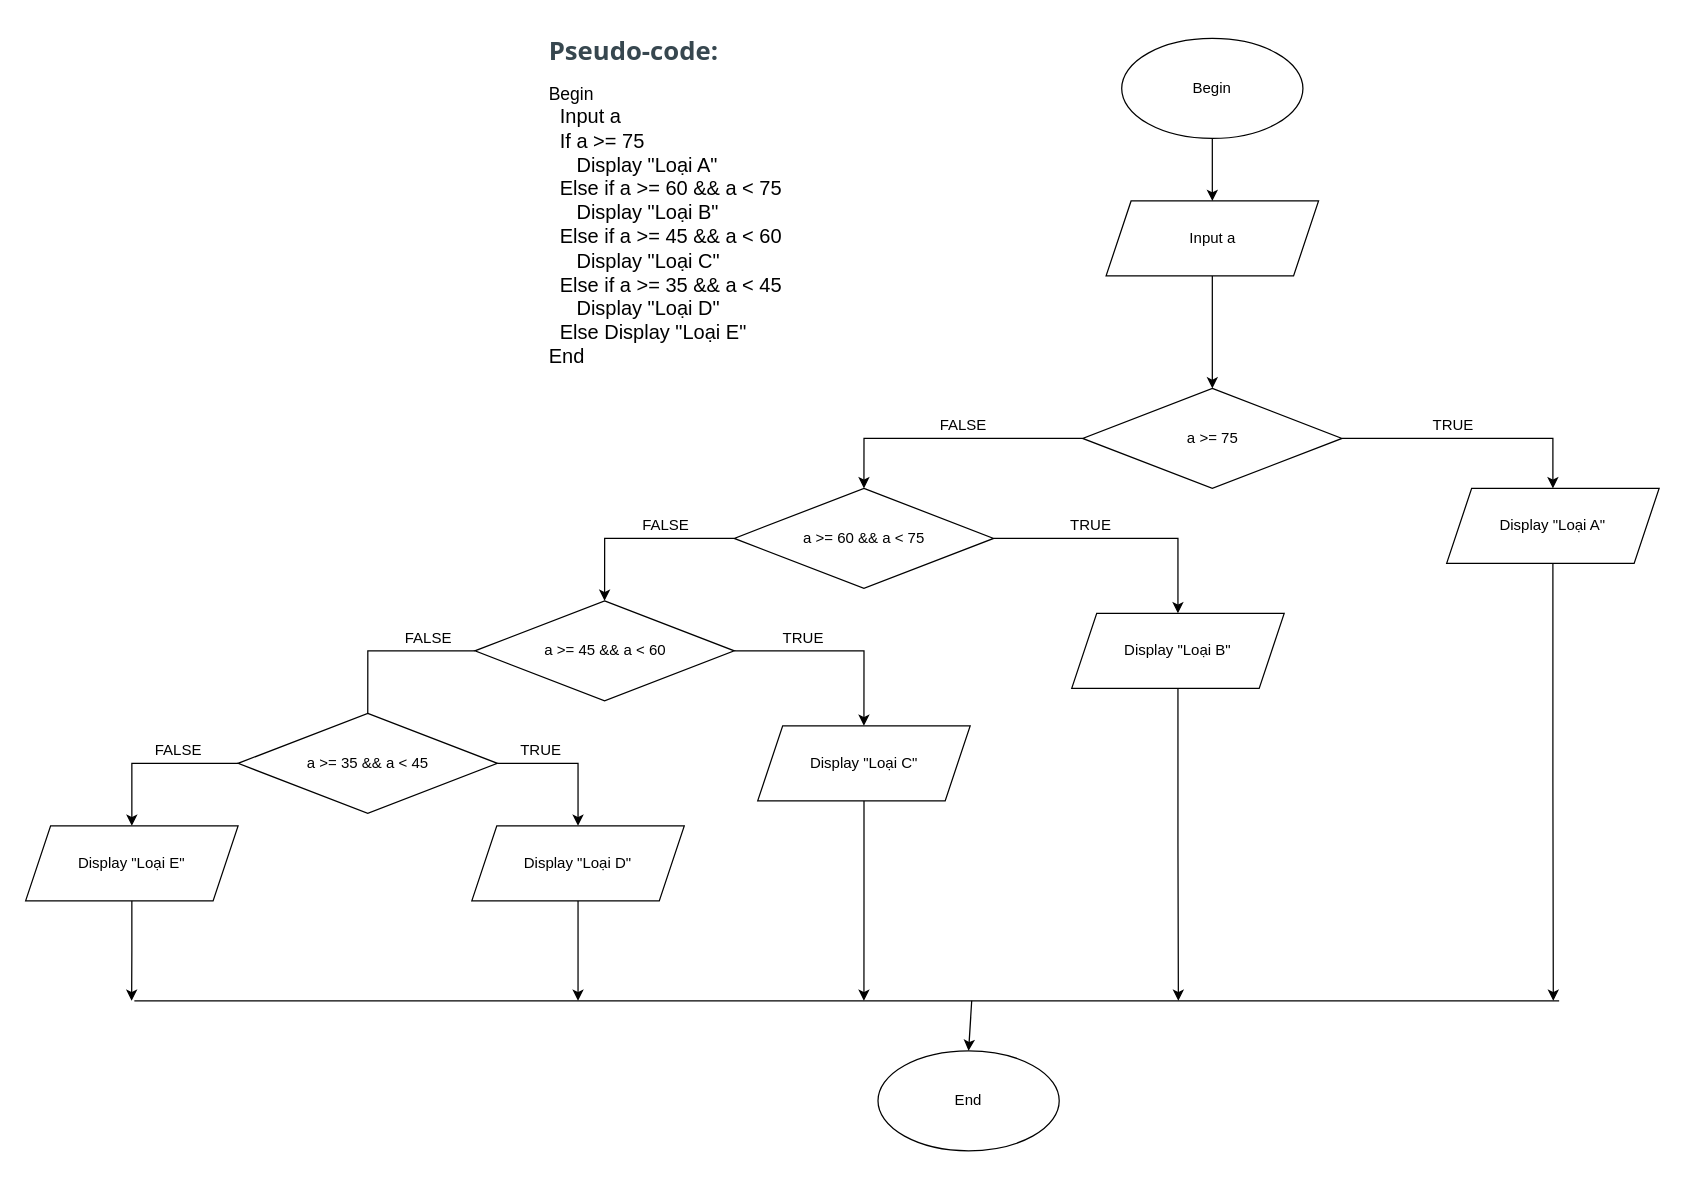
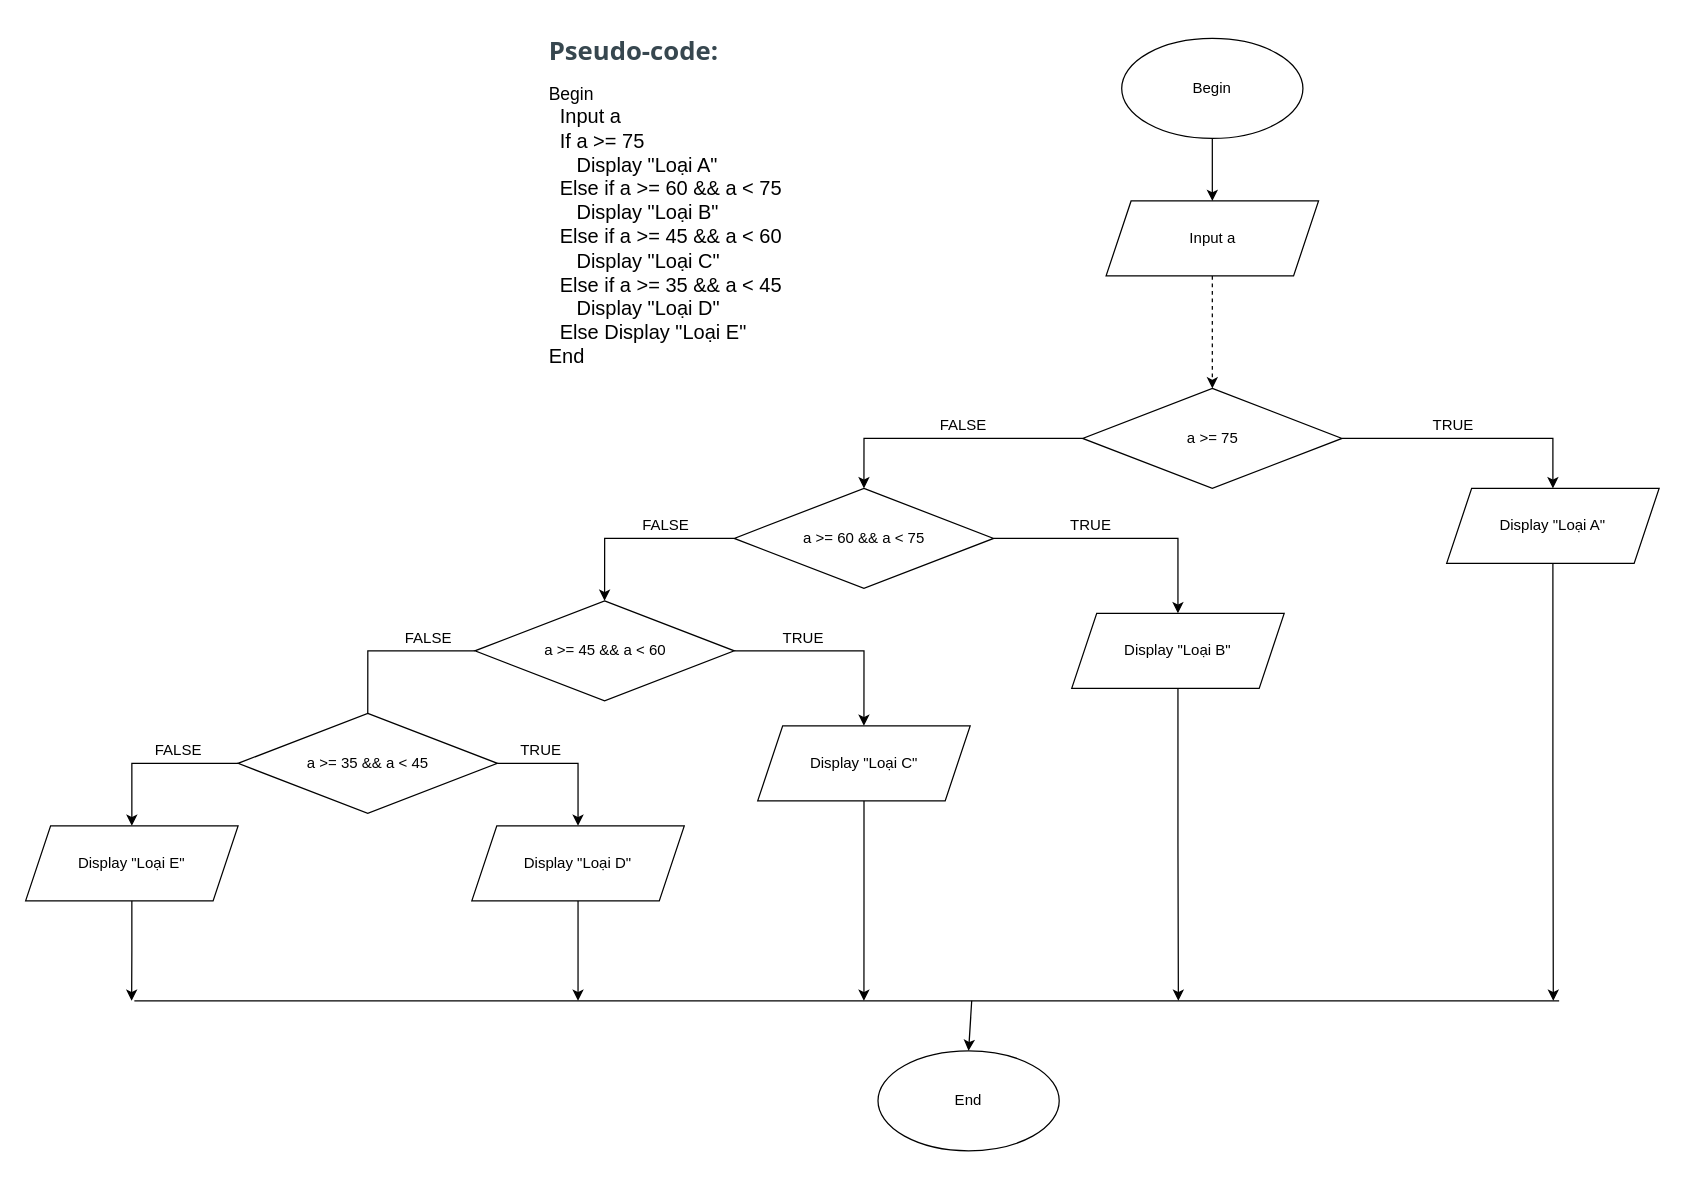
edge "Input a" -> "a >= 75": style solid -> dashed
